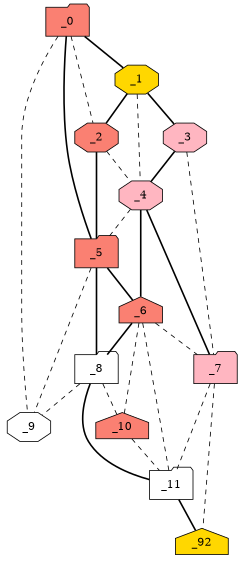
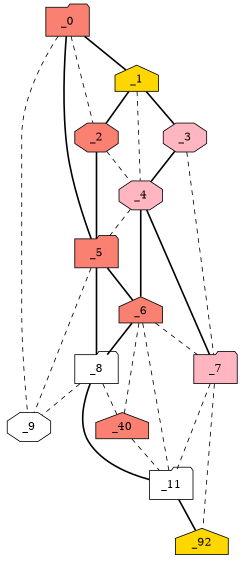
node "_1": shape octagon -> house
node "_10": label "_10" -> "_40"
